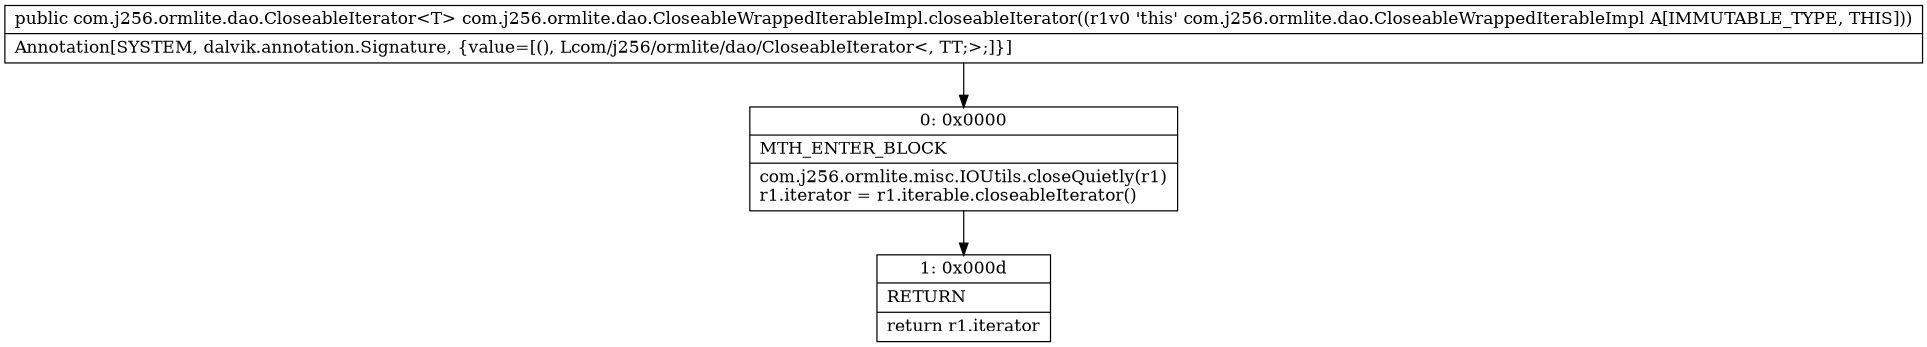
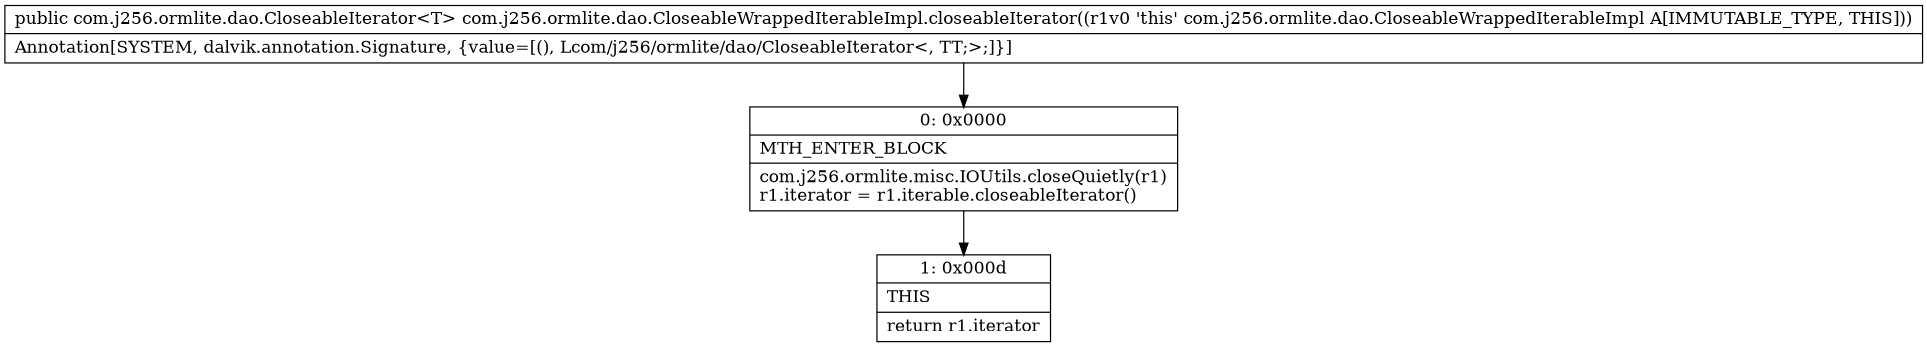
node "1: 0x000d": text "RETURN" -> "THIS"
